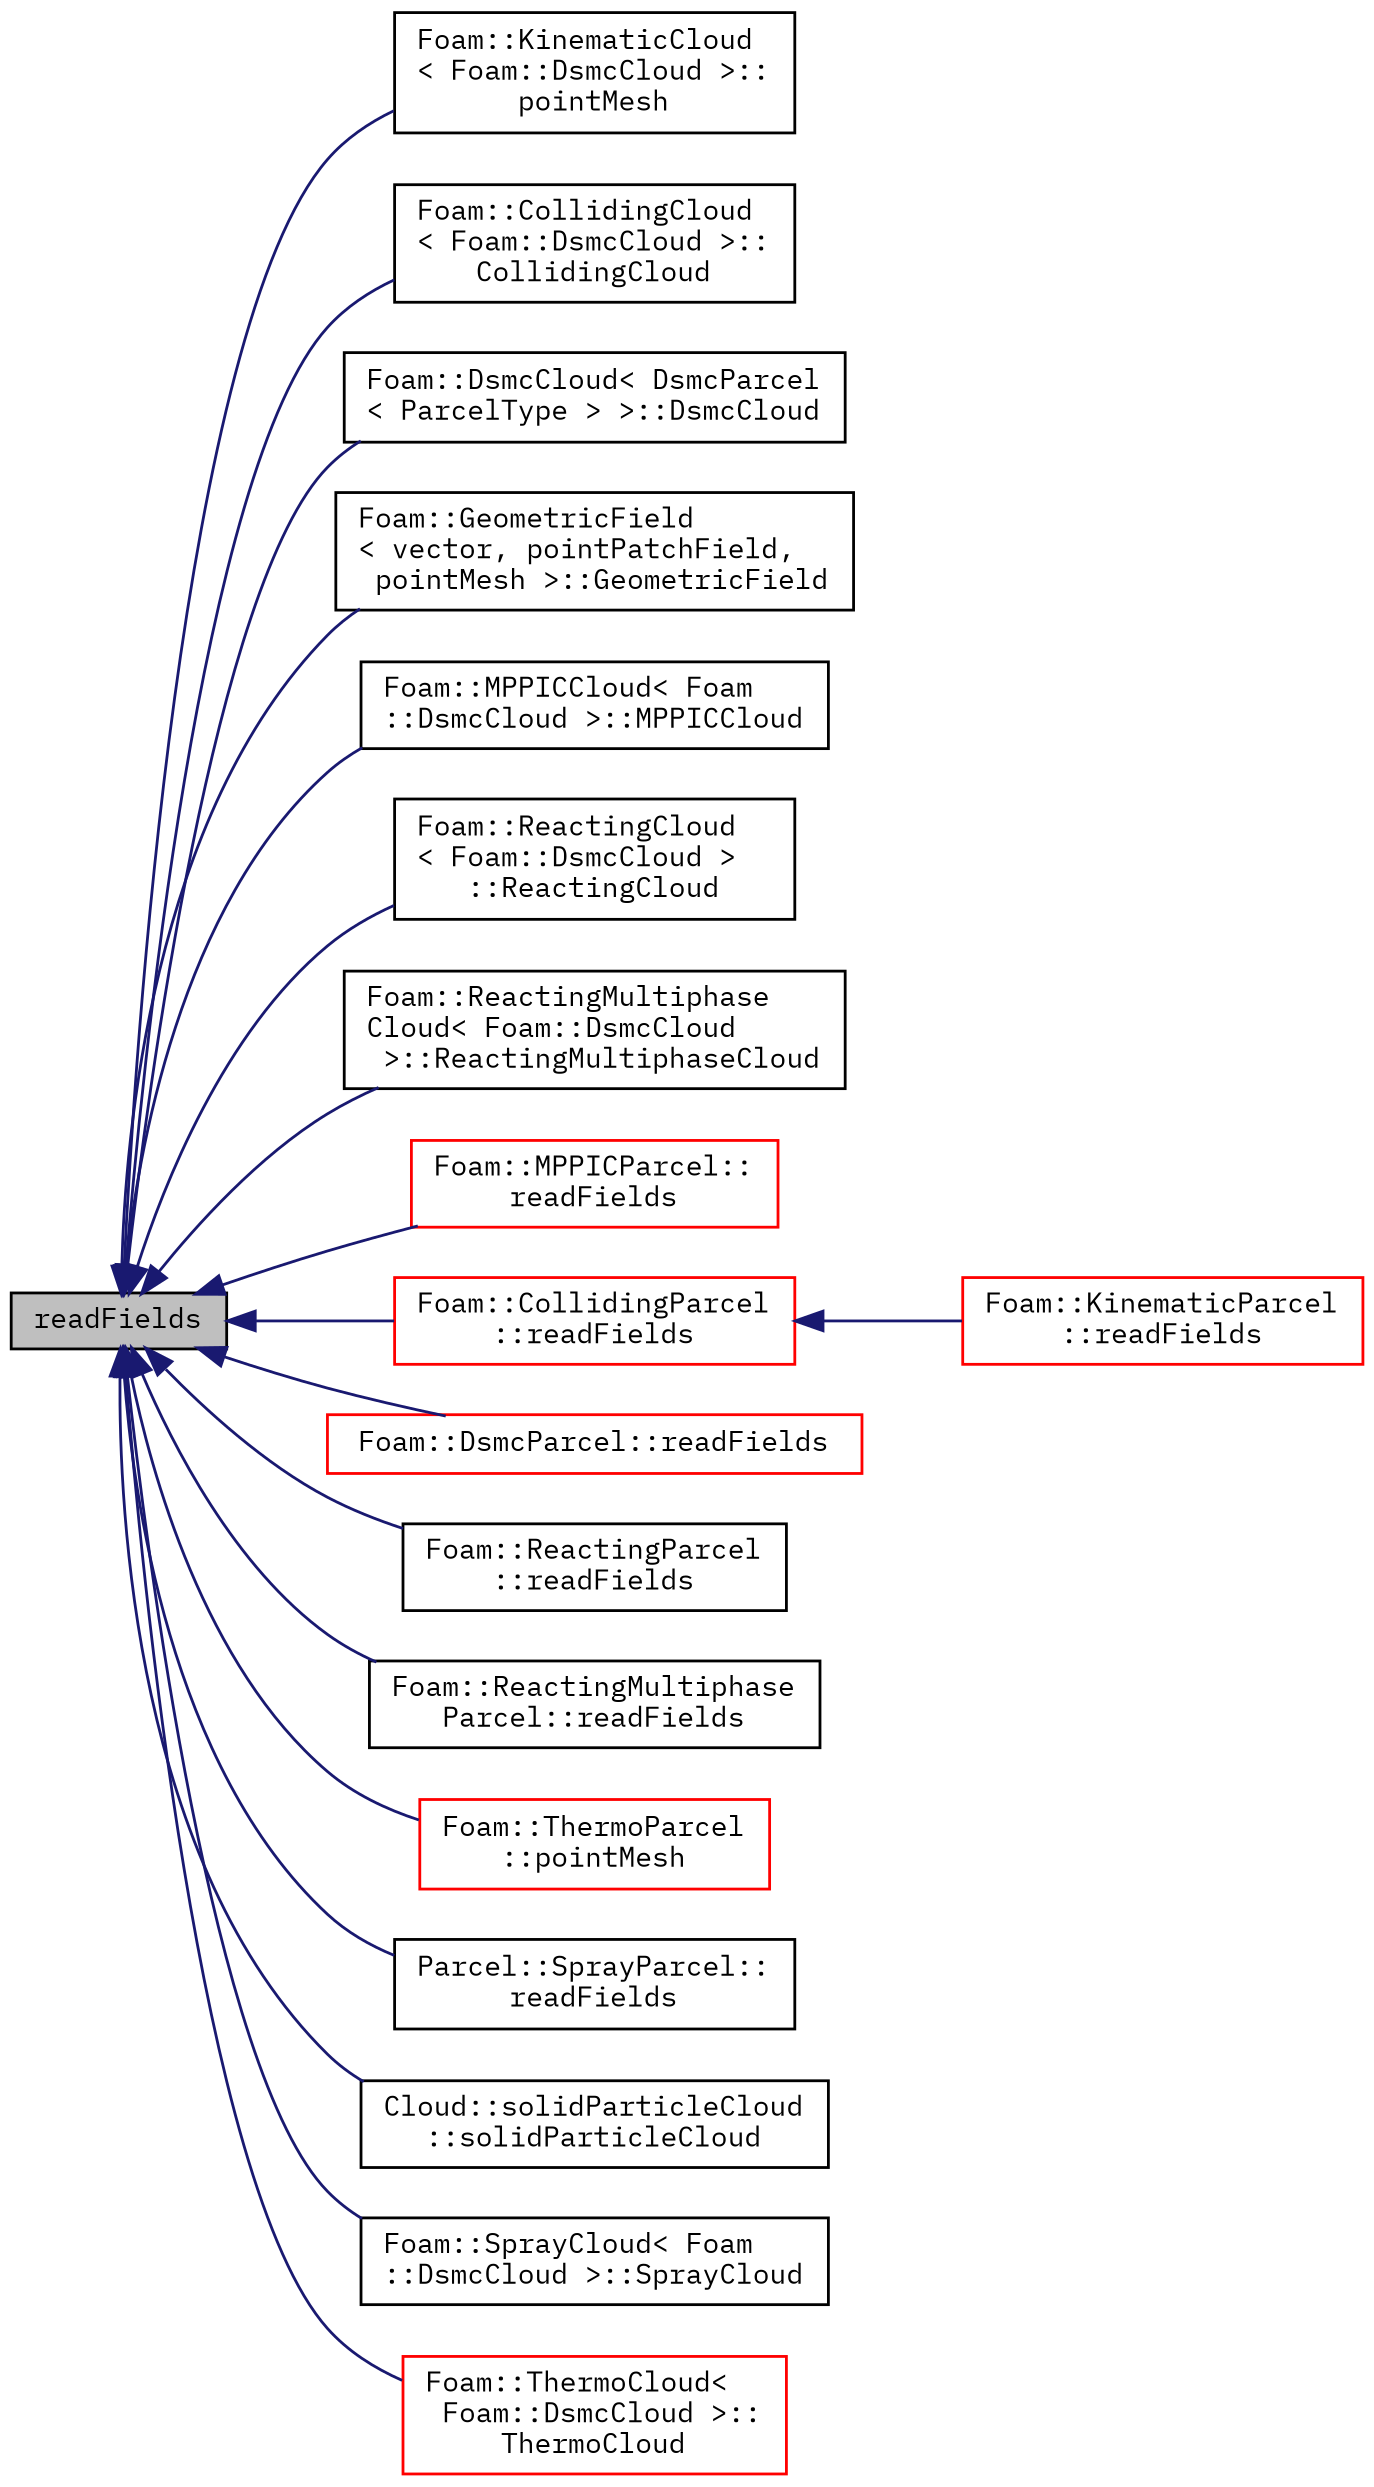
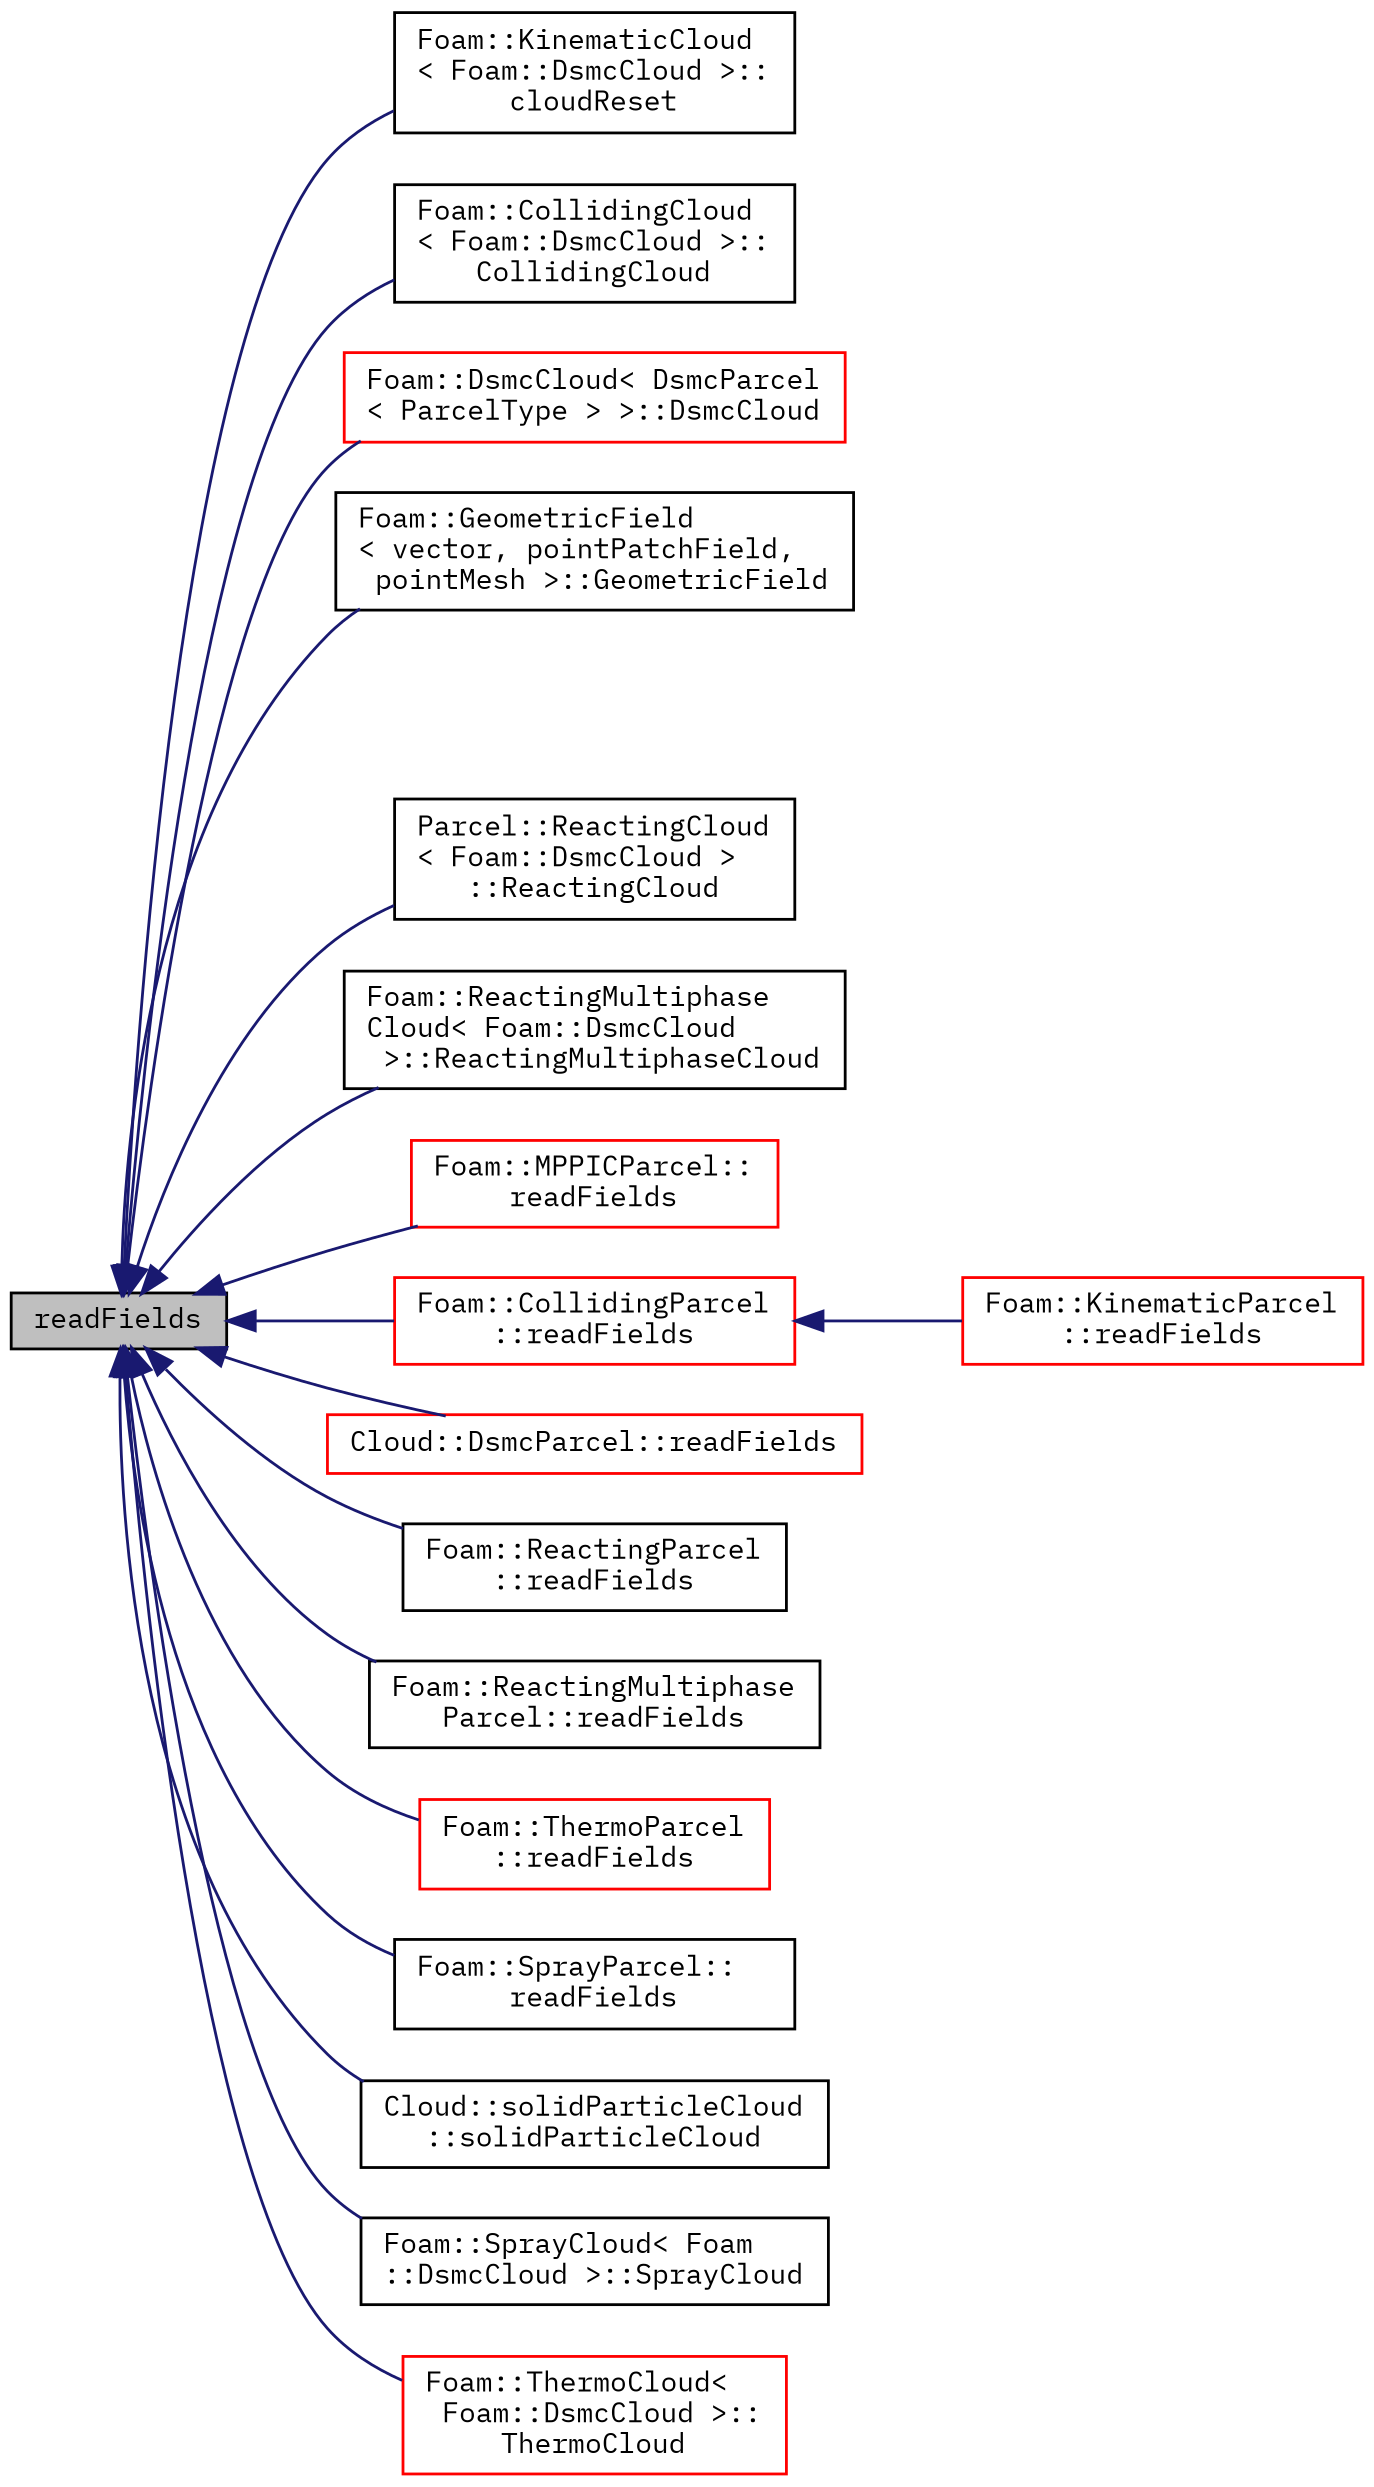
node "Foam::KinematicCloud < Foam::DsmcCloud >:: pointMesh": label "Foam::KinematicCloud < Foam::DsmcCloud >:: pointMesh" -> "Foam::KinematicCloud < Foam::DsmcCloud >:: cloudReset"
node "Foam::DsmcCloud< DsmcParcel < ParcelType > >::DsmcCloud": color black -> red
node "Foam::MPPICCloud< Foam ::DsmcCloud >::MPPICCloud": removed
node "Foam::ReactingCloud < Foam::DsmcCloud > ::ReactingCloud": label "Foam::ReactingCloud < Foam::DsmcCloud > ::ReactingCloud" -> "Parcel::ReactingCloud < Foam::DsmcCloud > ::ReactingCloud"
node "Foam::DsmcParcel::readFields": label "Foam::DsmcParcel::readFields" -> "Cloud::DsmcParcel::readFields"
node "Foam::ThermoParcel ::pointMesh": label "Foam::ThermoParcel ::pointMesh" -> "Foam::ThermoParcel ::readFields"
node "Parcel::SprayParcel:: readFields": label "Parcel::SprayParcel:: readFields" -> "Foam::SprayParcel:: readFields"
